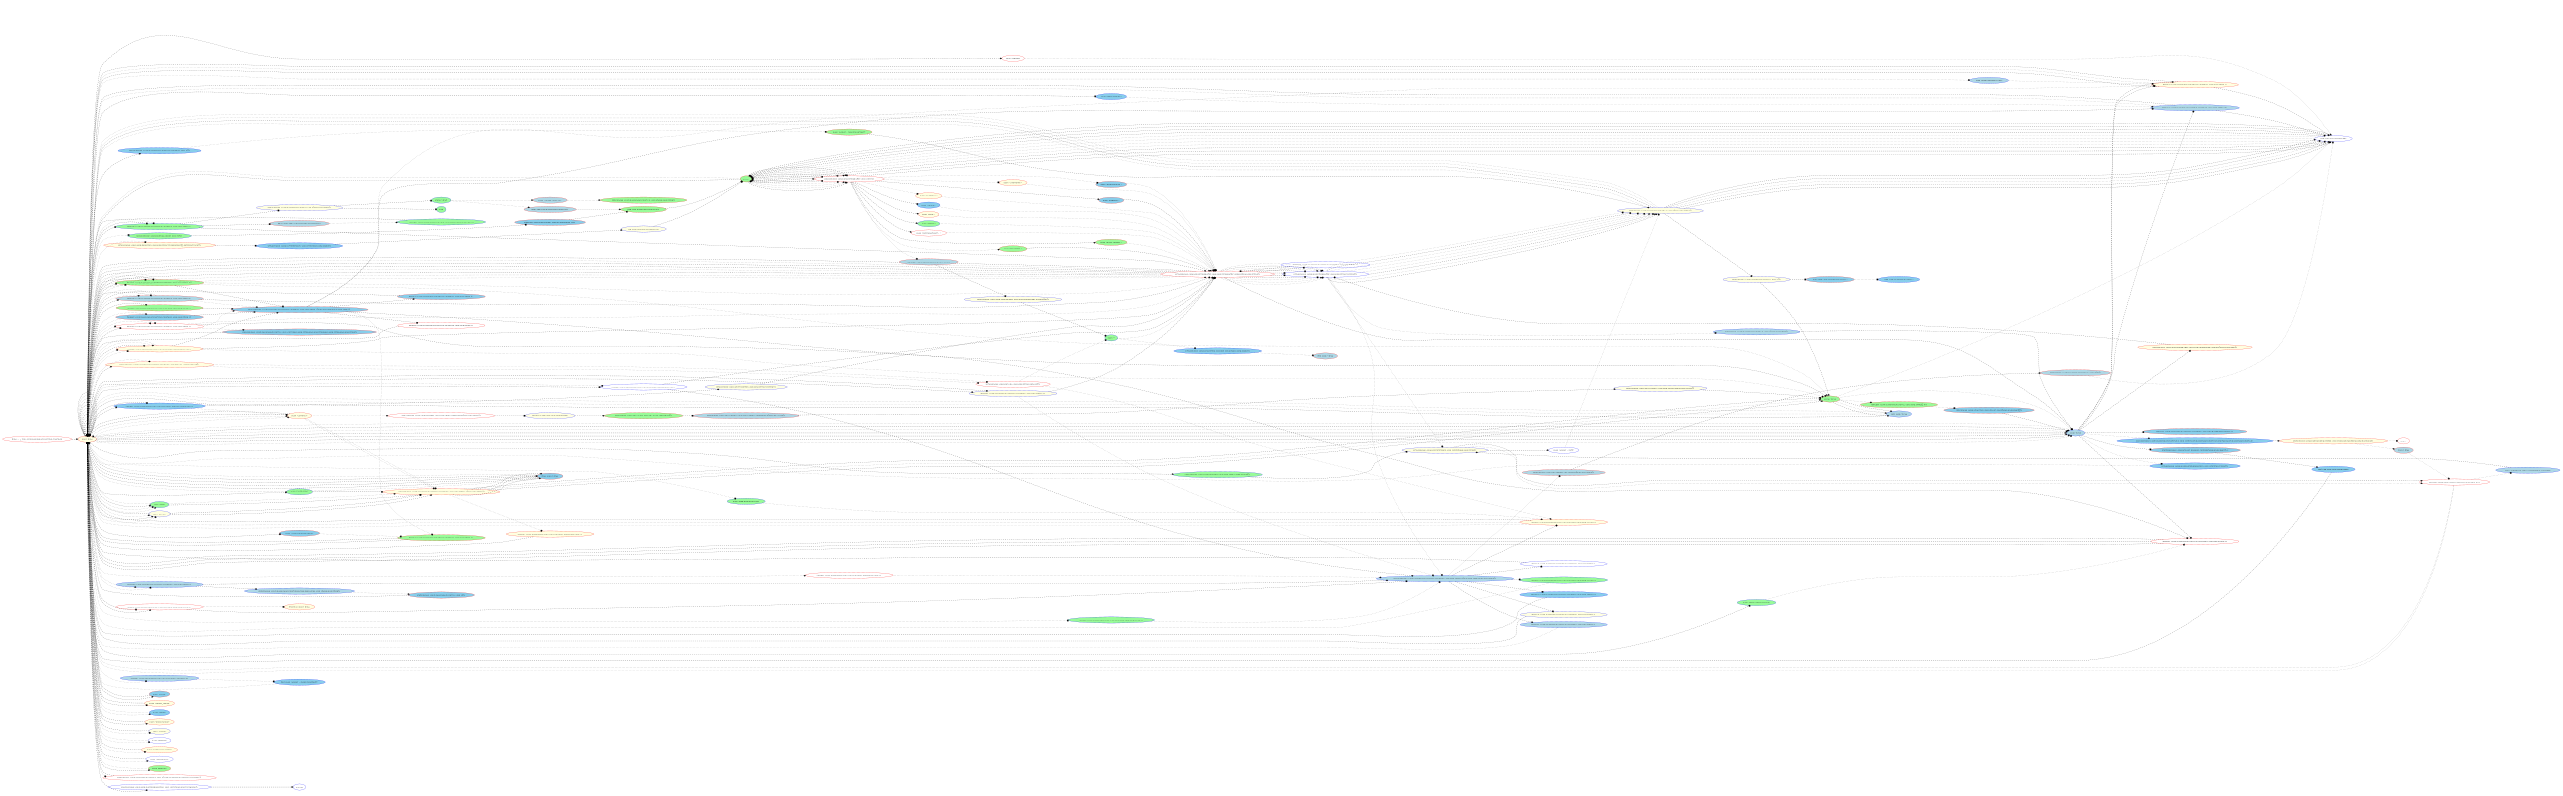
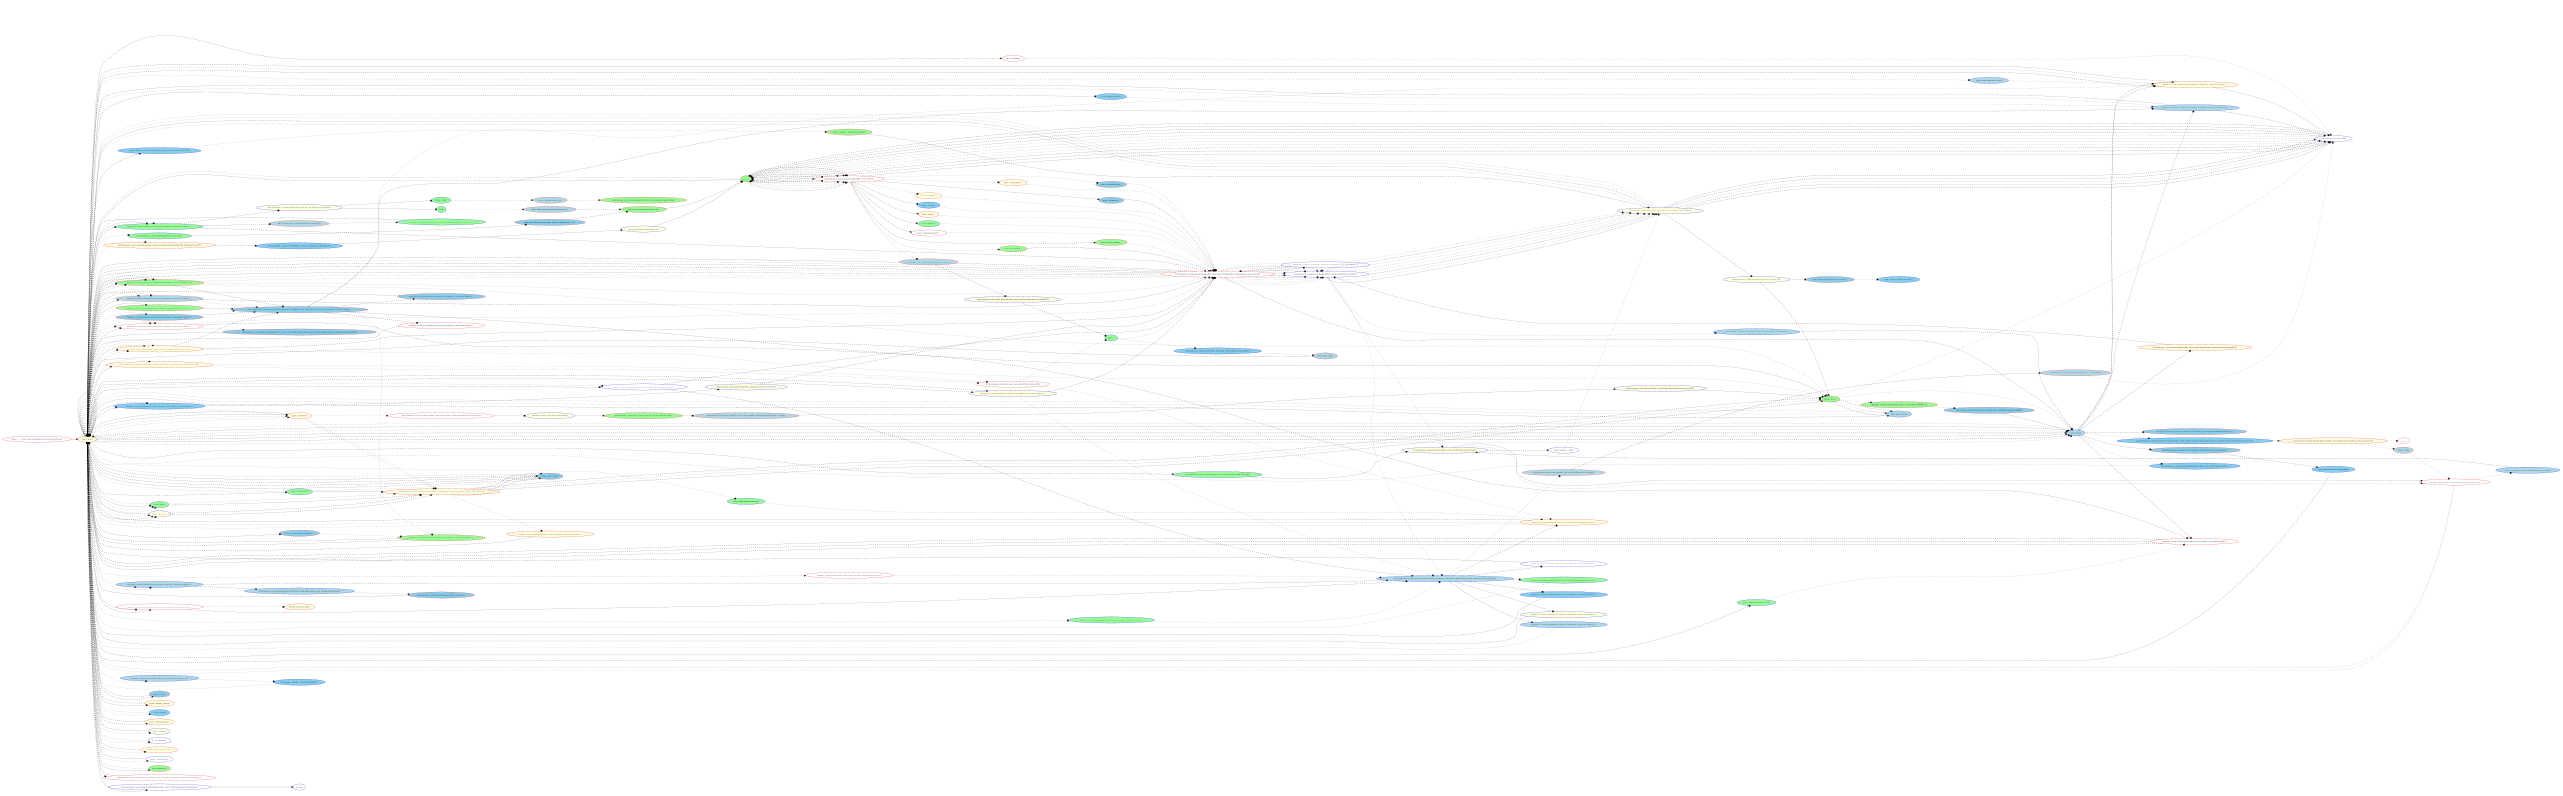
edge "store.r $r65" -> "goto new com.bullionvault.chart.run.b": now "pop" -> "goto new com.bullionvault.chart.run.b"
edge "ifne load.r $r66" -> "load.r $r66": added
